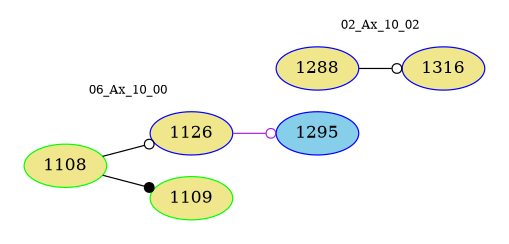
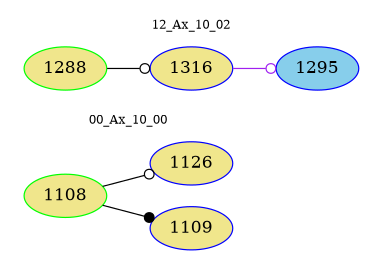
cluster "02_Ax_10_02": label "02_Ax_10_02" -> "12_Ax_10_02"
node "1288": color blue -> green
cluster "06_Ax_10_00": label "06_Ax_10_00" -> "00_Ax_10_00"
edge "1126" -> "1295": now "1316" -> "1295"
node "1109": color green -> blue
